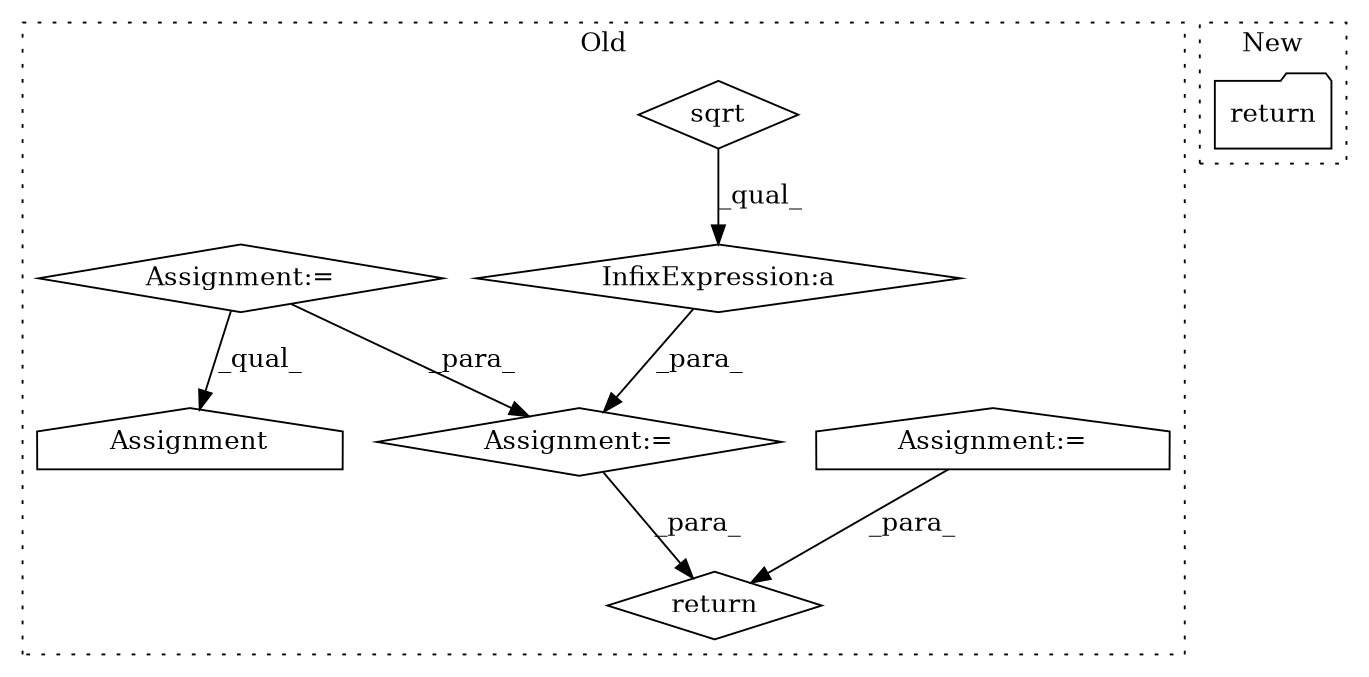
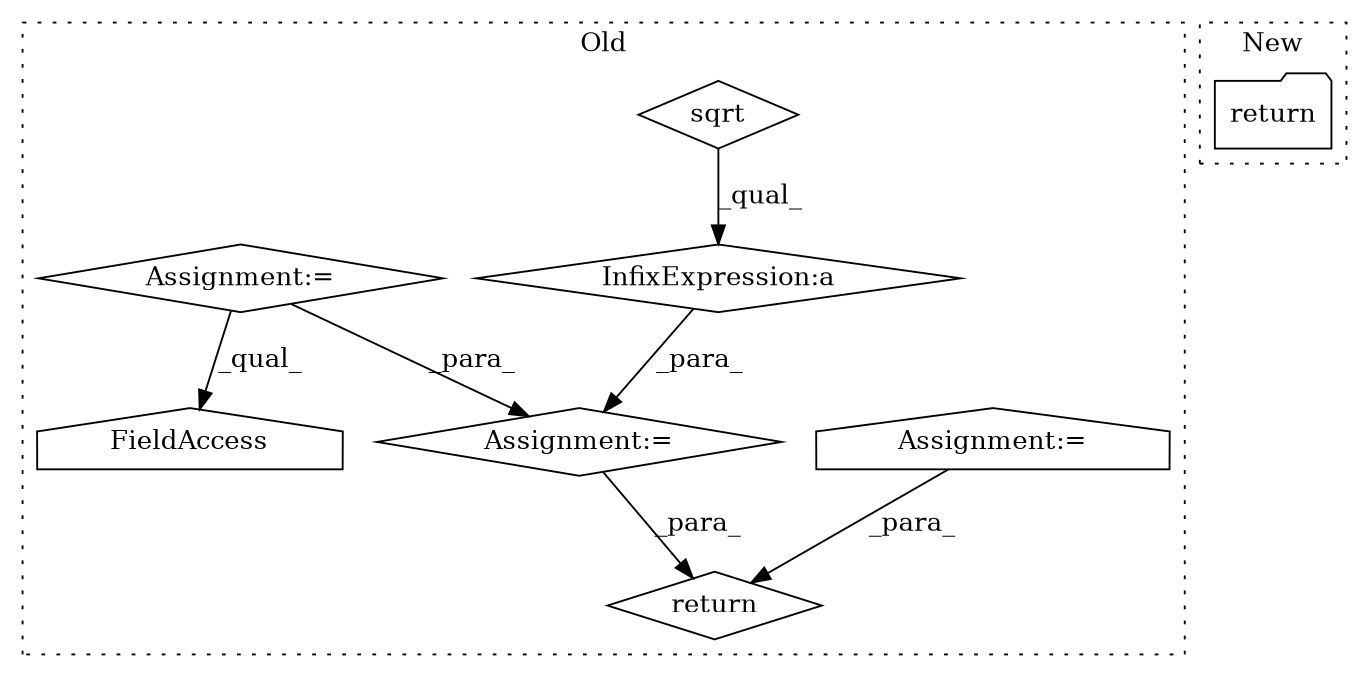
node "Assignment": label "Assignment" -> "FieldAccess"
